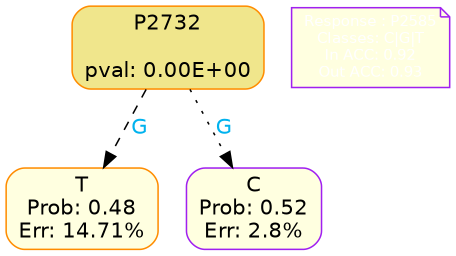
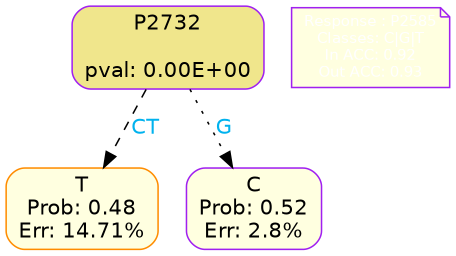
node "P2732 pval: 0.00E+00": color darkorange -> purple
edge "P2732 pval: 0.00E+00" -> "T Prob: 0.48 Err: 14.71%": label "G" -> "CT"
